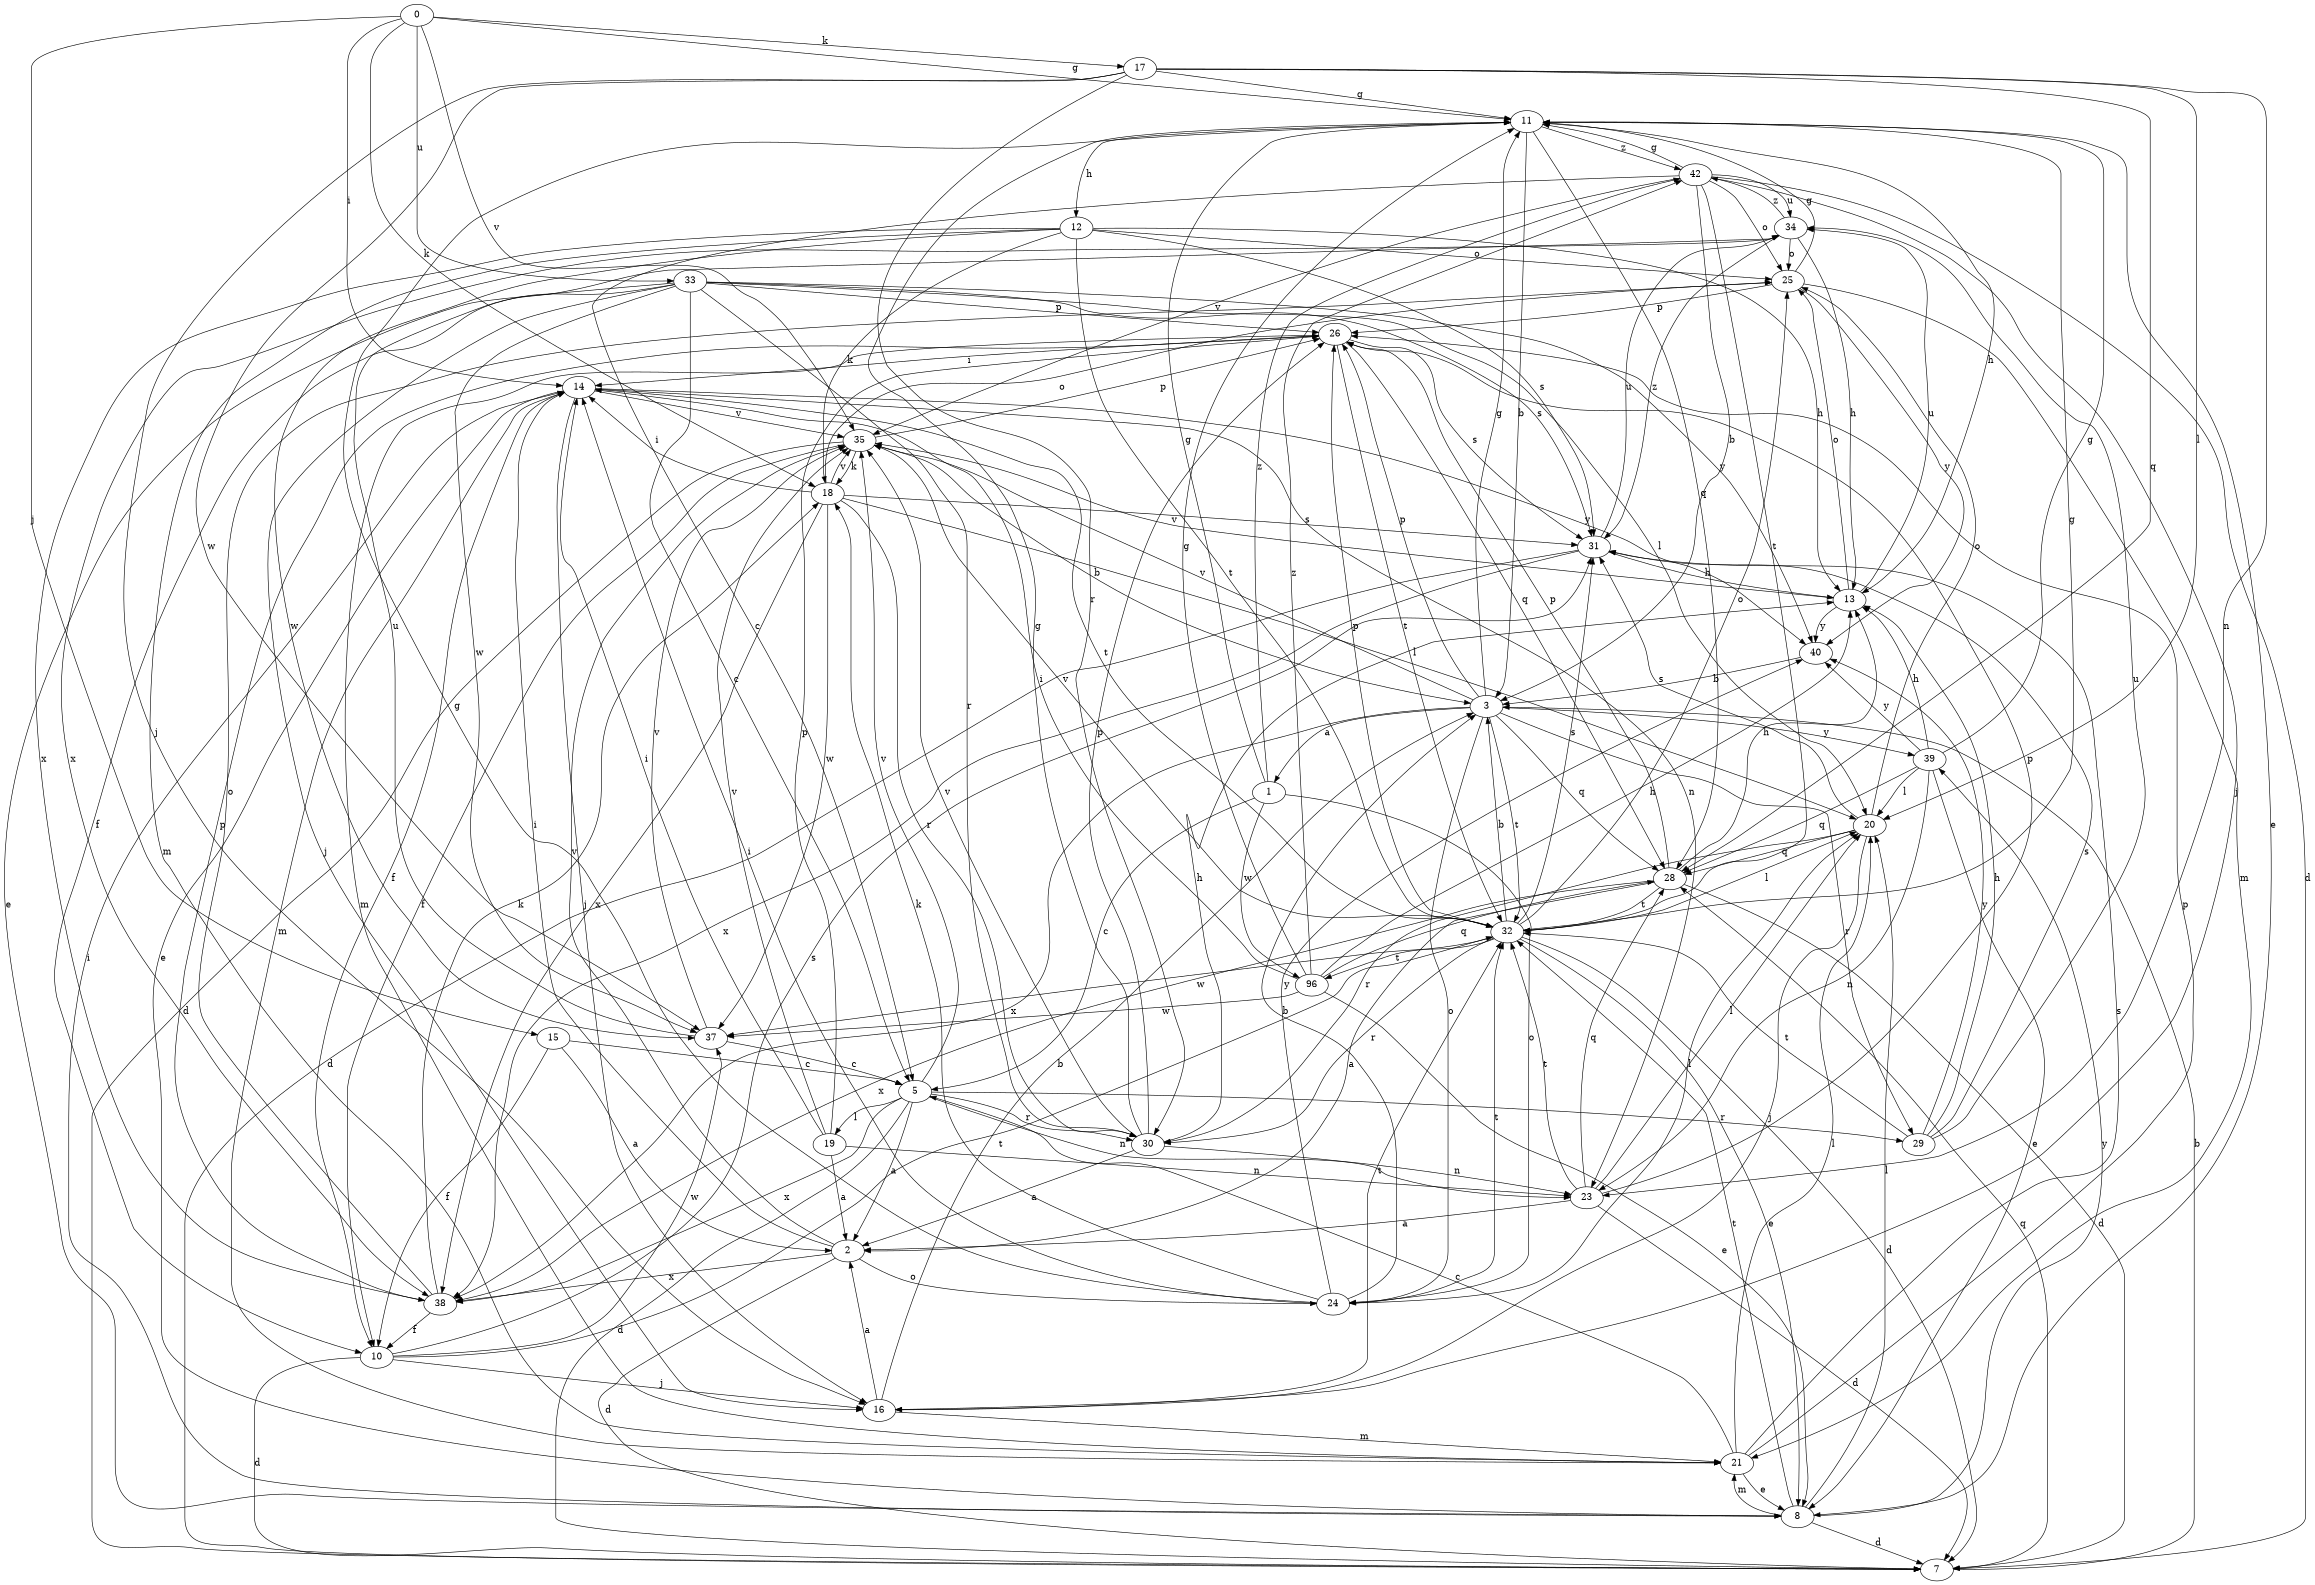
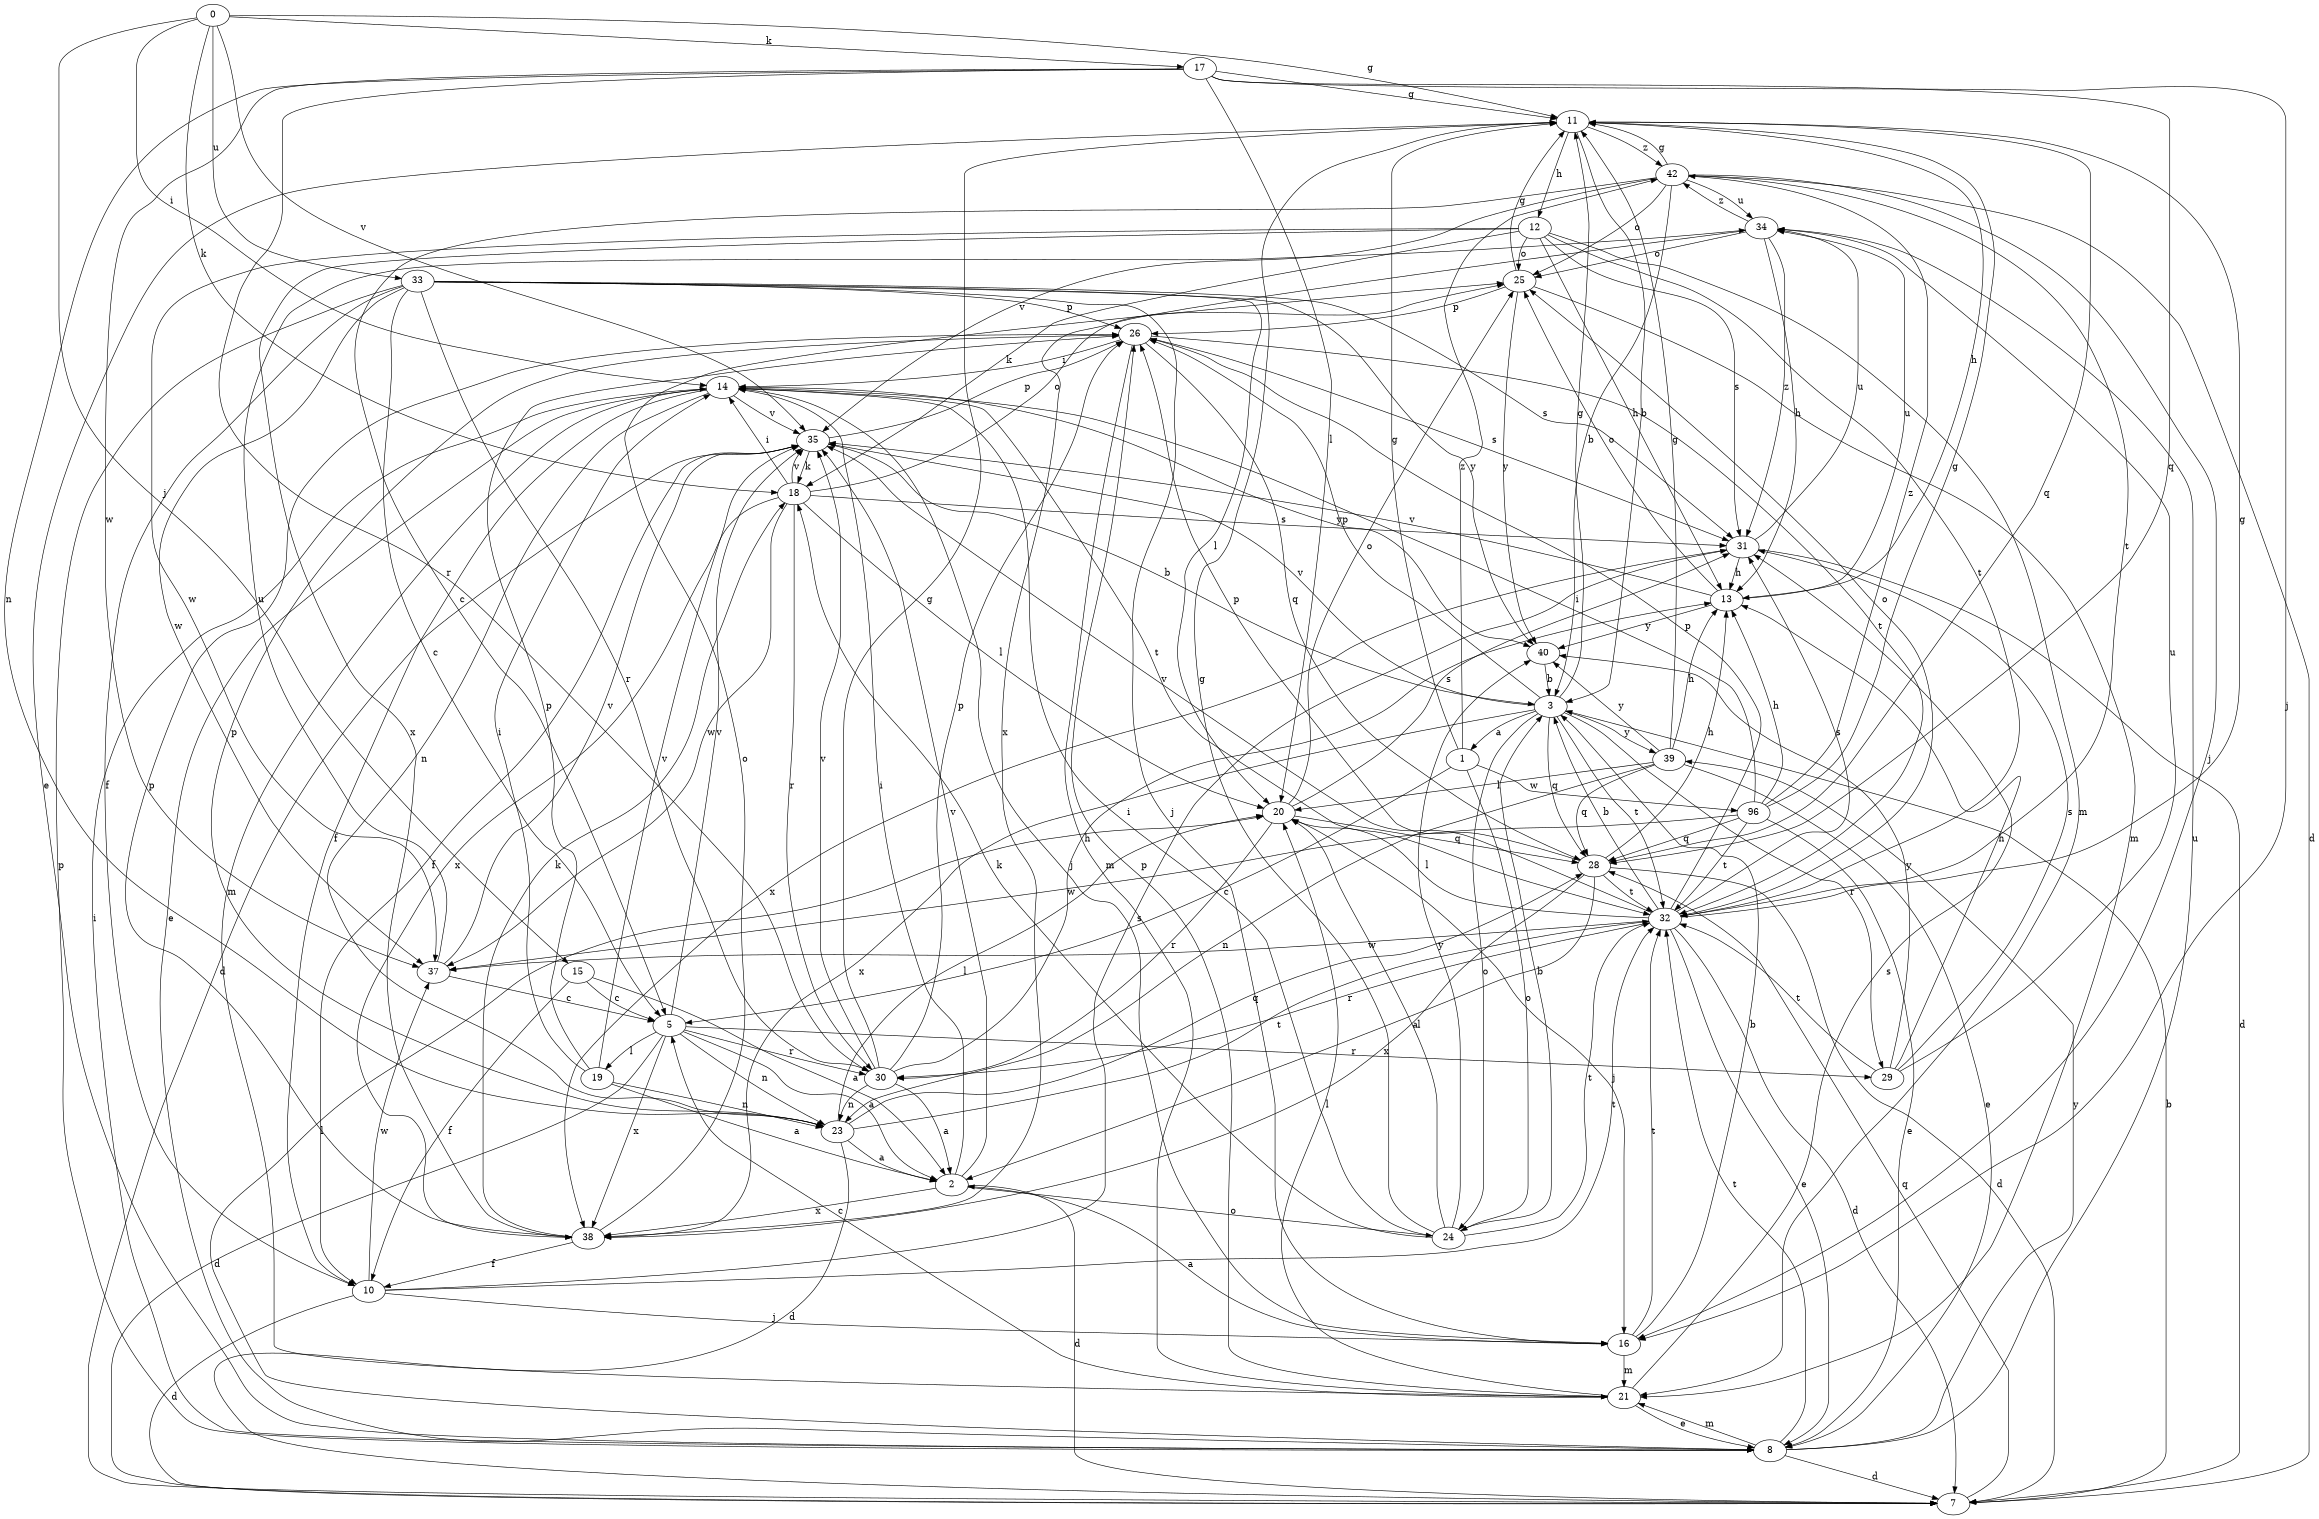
edge "8" -> "34": added, label "u"
edge "33" -> "8": label "e" -> "p"
edge "32" -> "96": reversed
